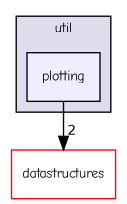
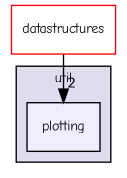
edge "plotting" -> "datastructures": reversed
